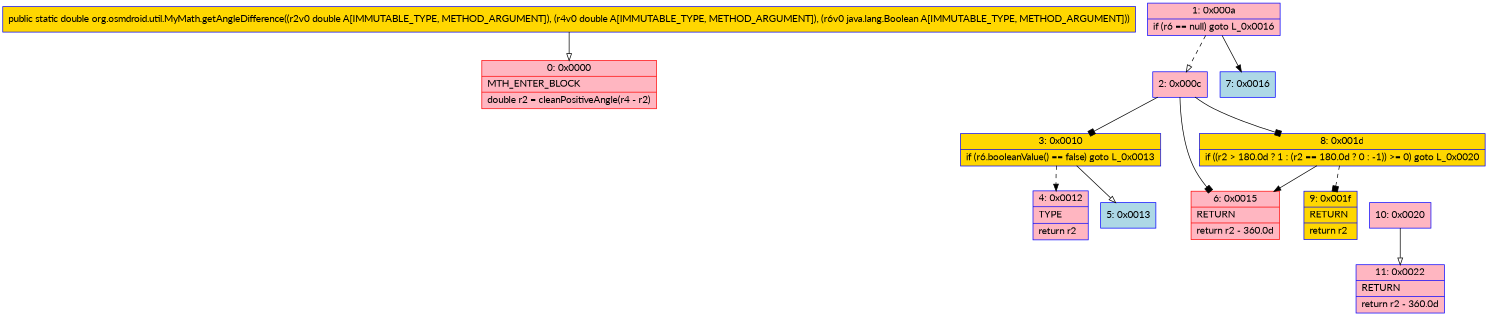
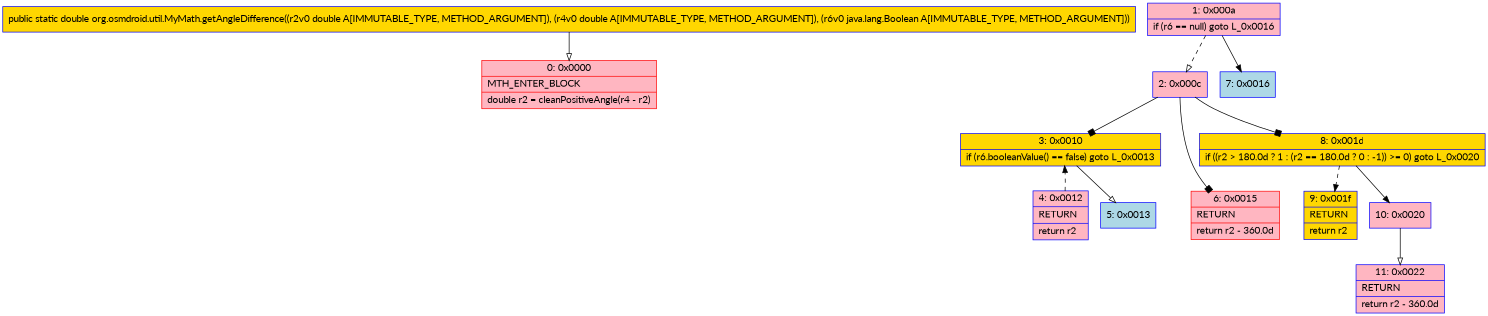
edge "3: 0x0010" -> "4: 0x0012": reversed
edge "8: 0x001d" -> "9: 0x001f": arrowhead box -> normal
edge "8: 0x001d" -> "6: 0x0015": now "8: 0x001d" -> "10: 0x0020"
node "4: 0x0012": text "TYPE" -> "RETURN"
